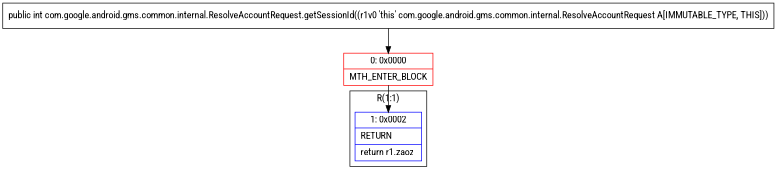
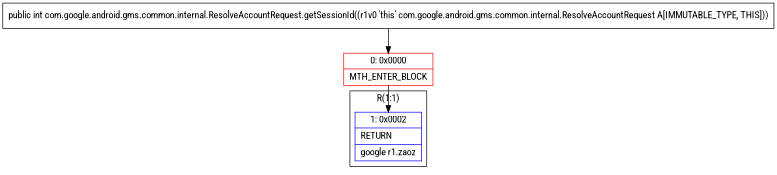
node "1: 0x0002": text "return r1.zaoz" -> "google r1.zaoz"
